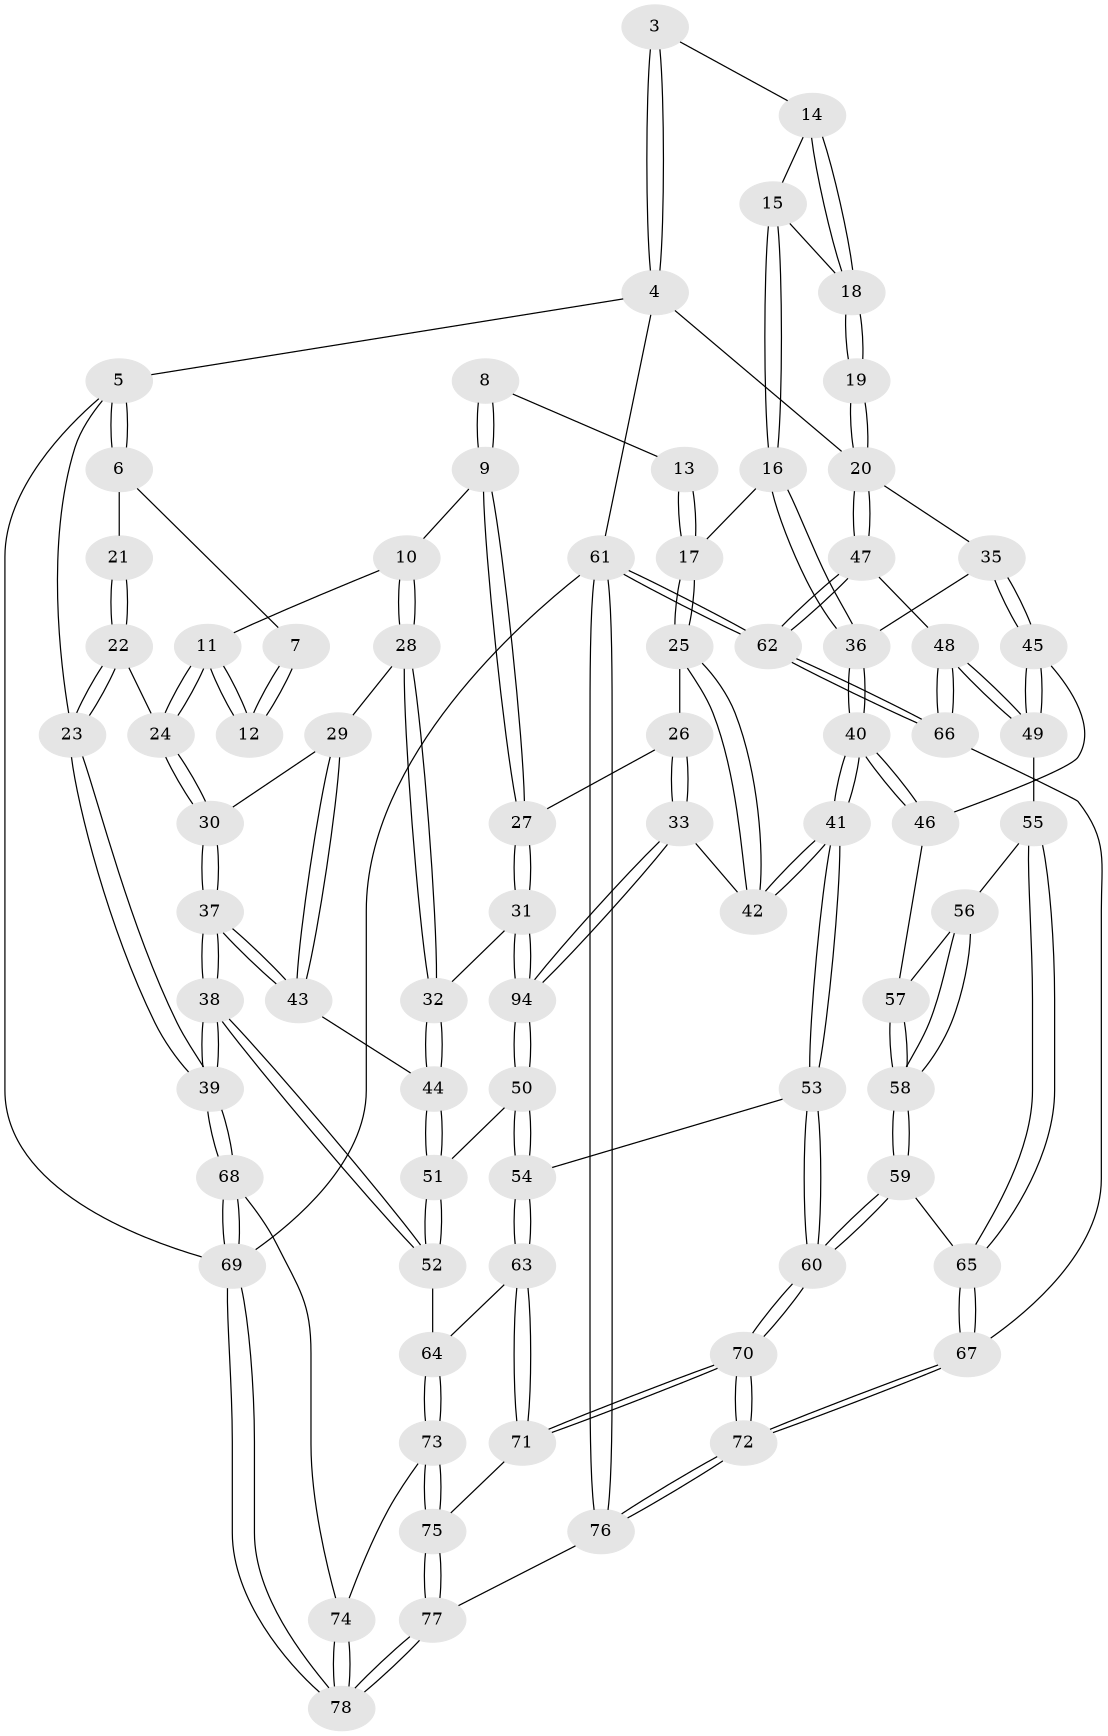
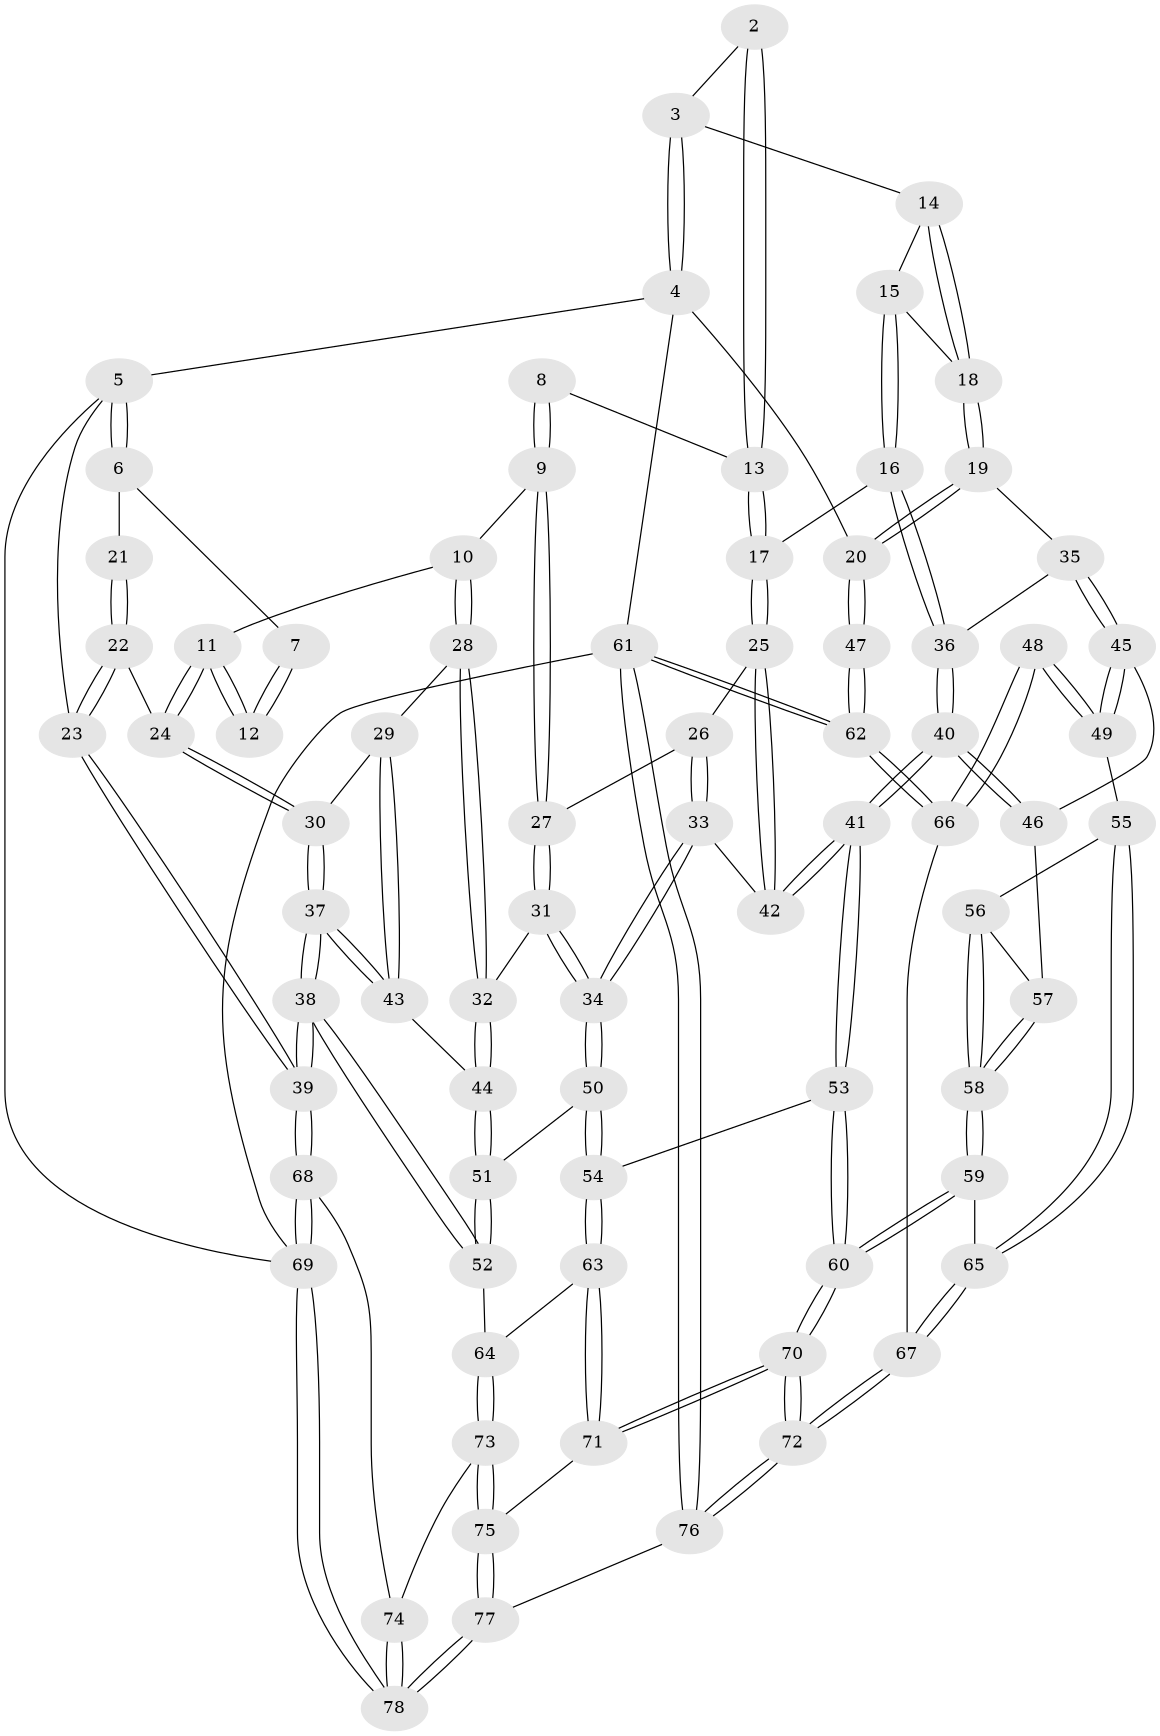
node "2": added
edge "20" -- "35": now "19" -- "35"
edge "47" -- "48": removed
node "94": label "94" -> "34"
